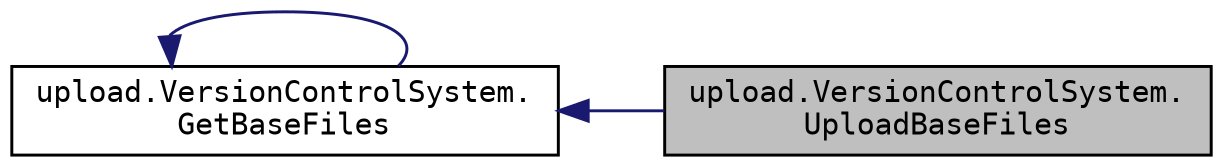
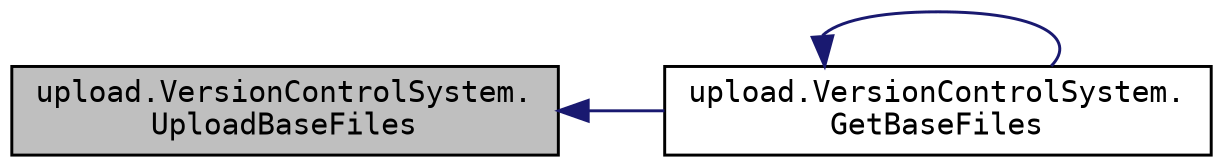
edge "upload.VersionControlSystem. UploadBaseFiles" -> "upload.VersionControlSystem. GetBaseFiles": reversed
